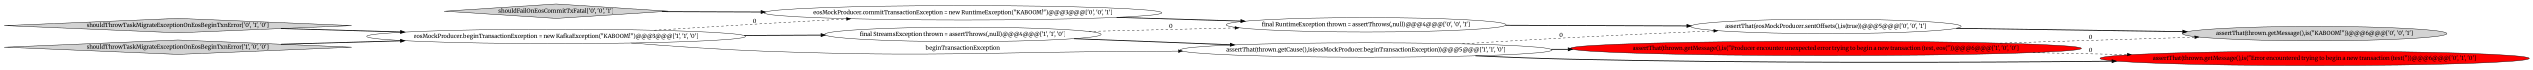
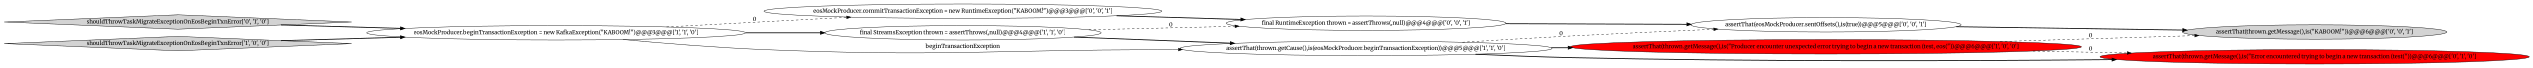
node "shouldFailOnEosCommitTxFatal['0', '0', '1']": removed
